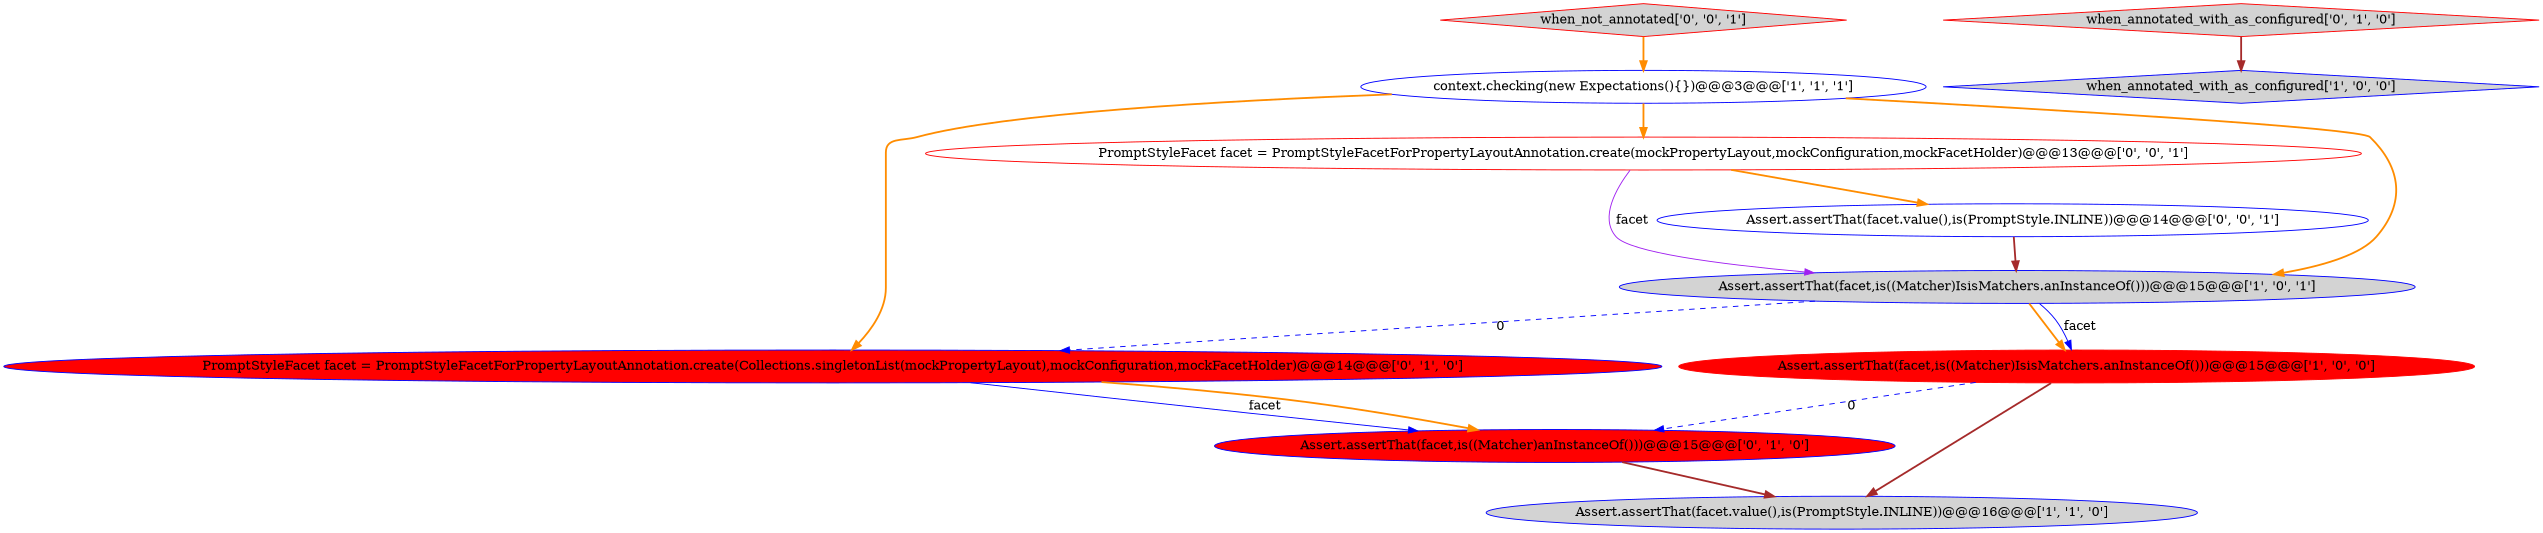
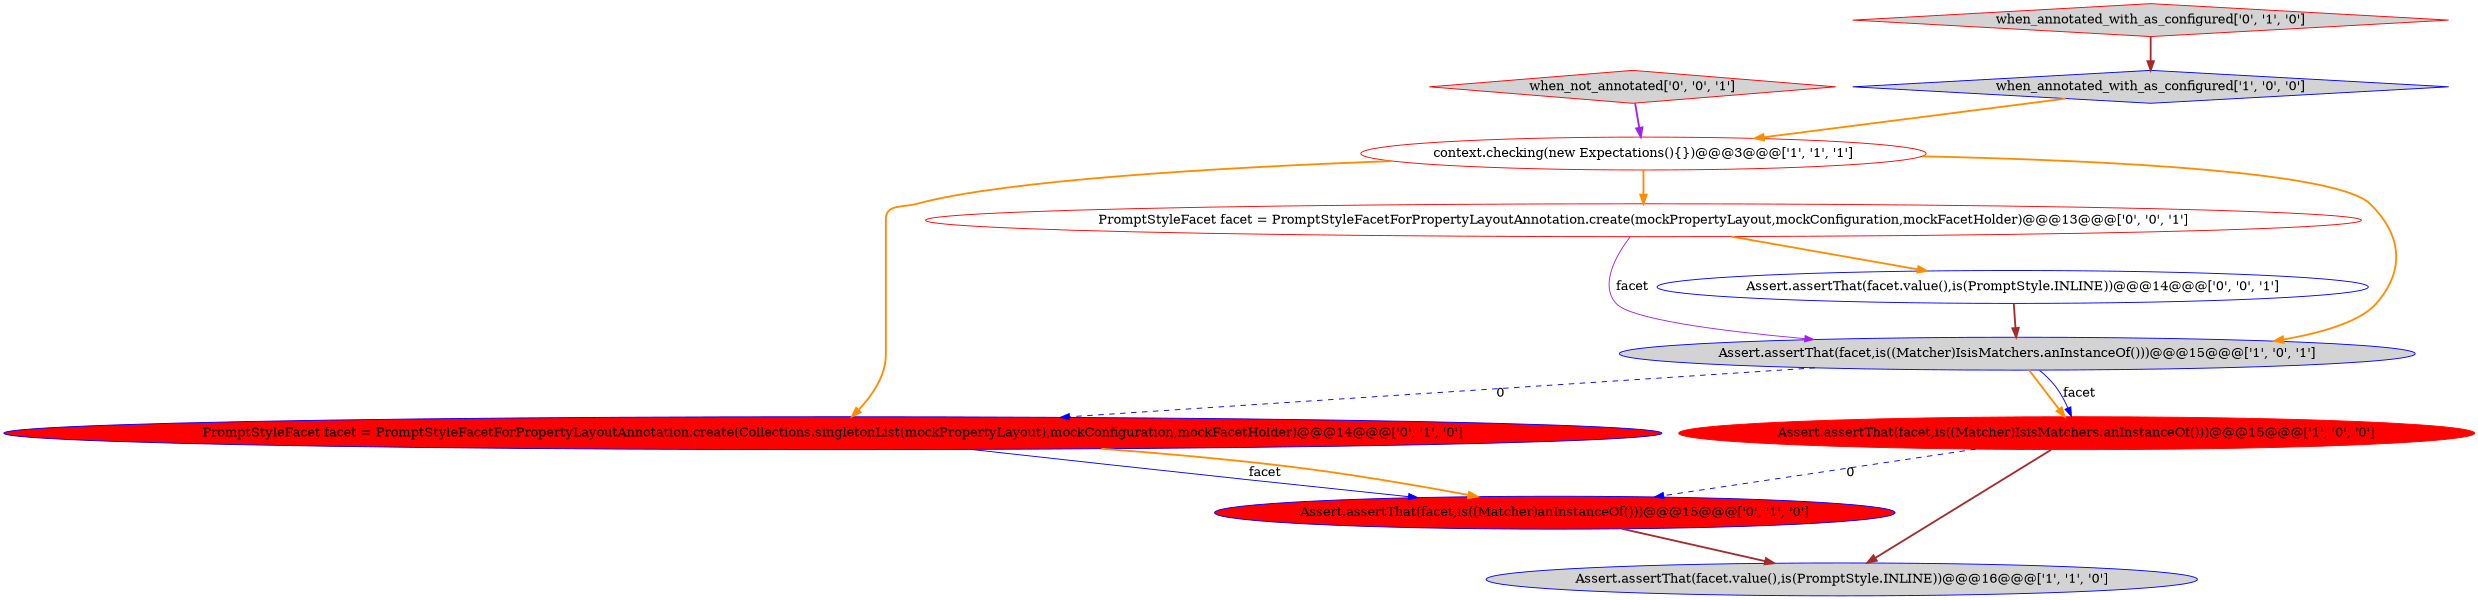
edge "when_not_annotated['0', '0', '1']" -> "context.checking(new Expectations(){})@@@3@@@['1', '1', '1']": color darkorange -> purple
node "context.checking(new Expectations(){})@@@3@@@['1', '1', '1']": color blue -> red
edge "when_annotated_with_as_configured['1', '0', '0']" -> "context.checking(new Expectations(){})@@@3@@@['1', '1', '1']": added
